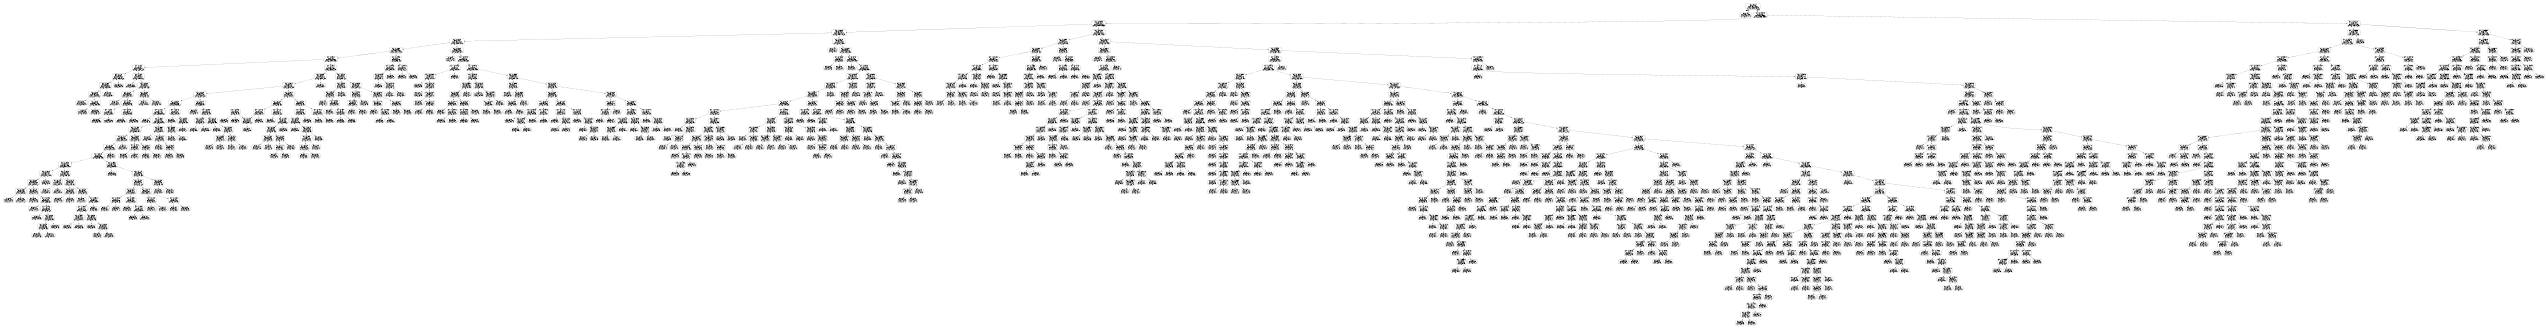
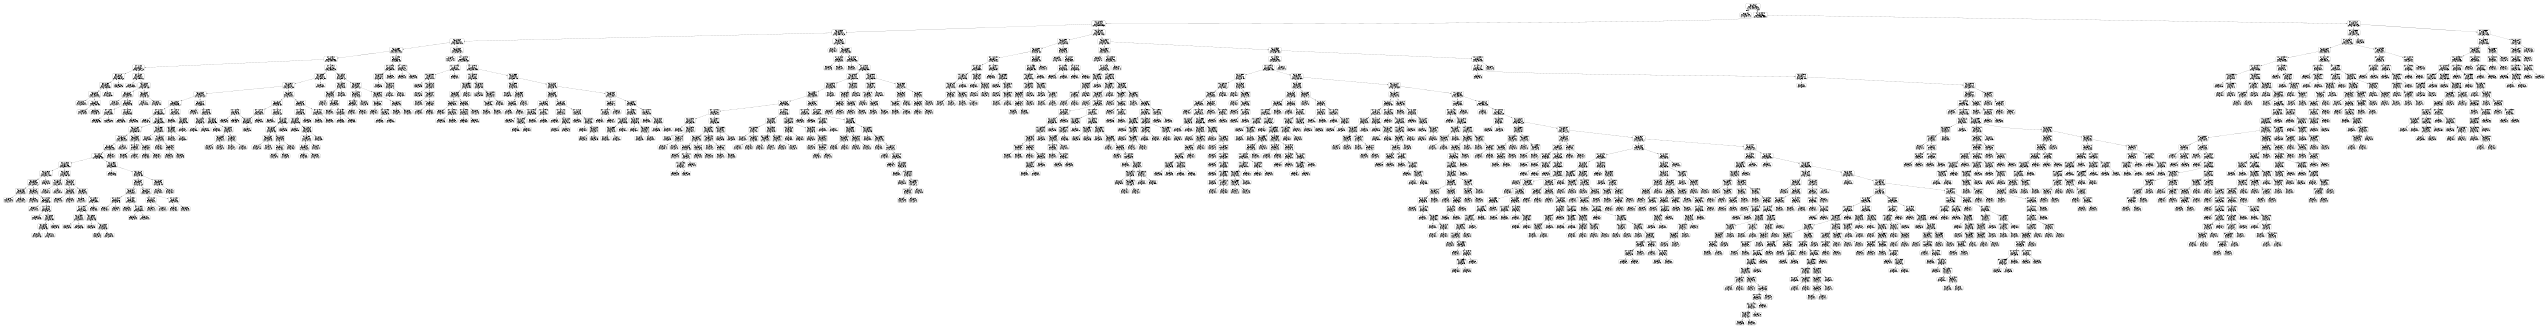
node "rain <= 1388.5 gini = 0.3 value = 16 value = [4, 21]": label "rain <= 1388.5 gini = 0.3 value = 16 value = [4, 21]" -> "rain <= 1388.5 gini = 0.3 samples = 16 value = [4, 21]"
